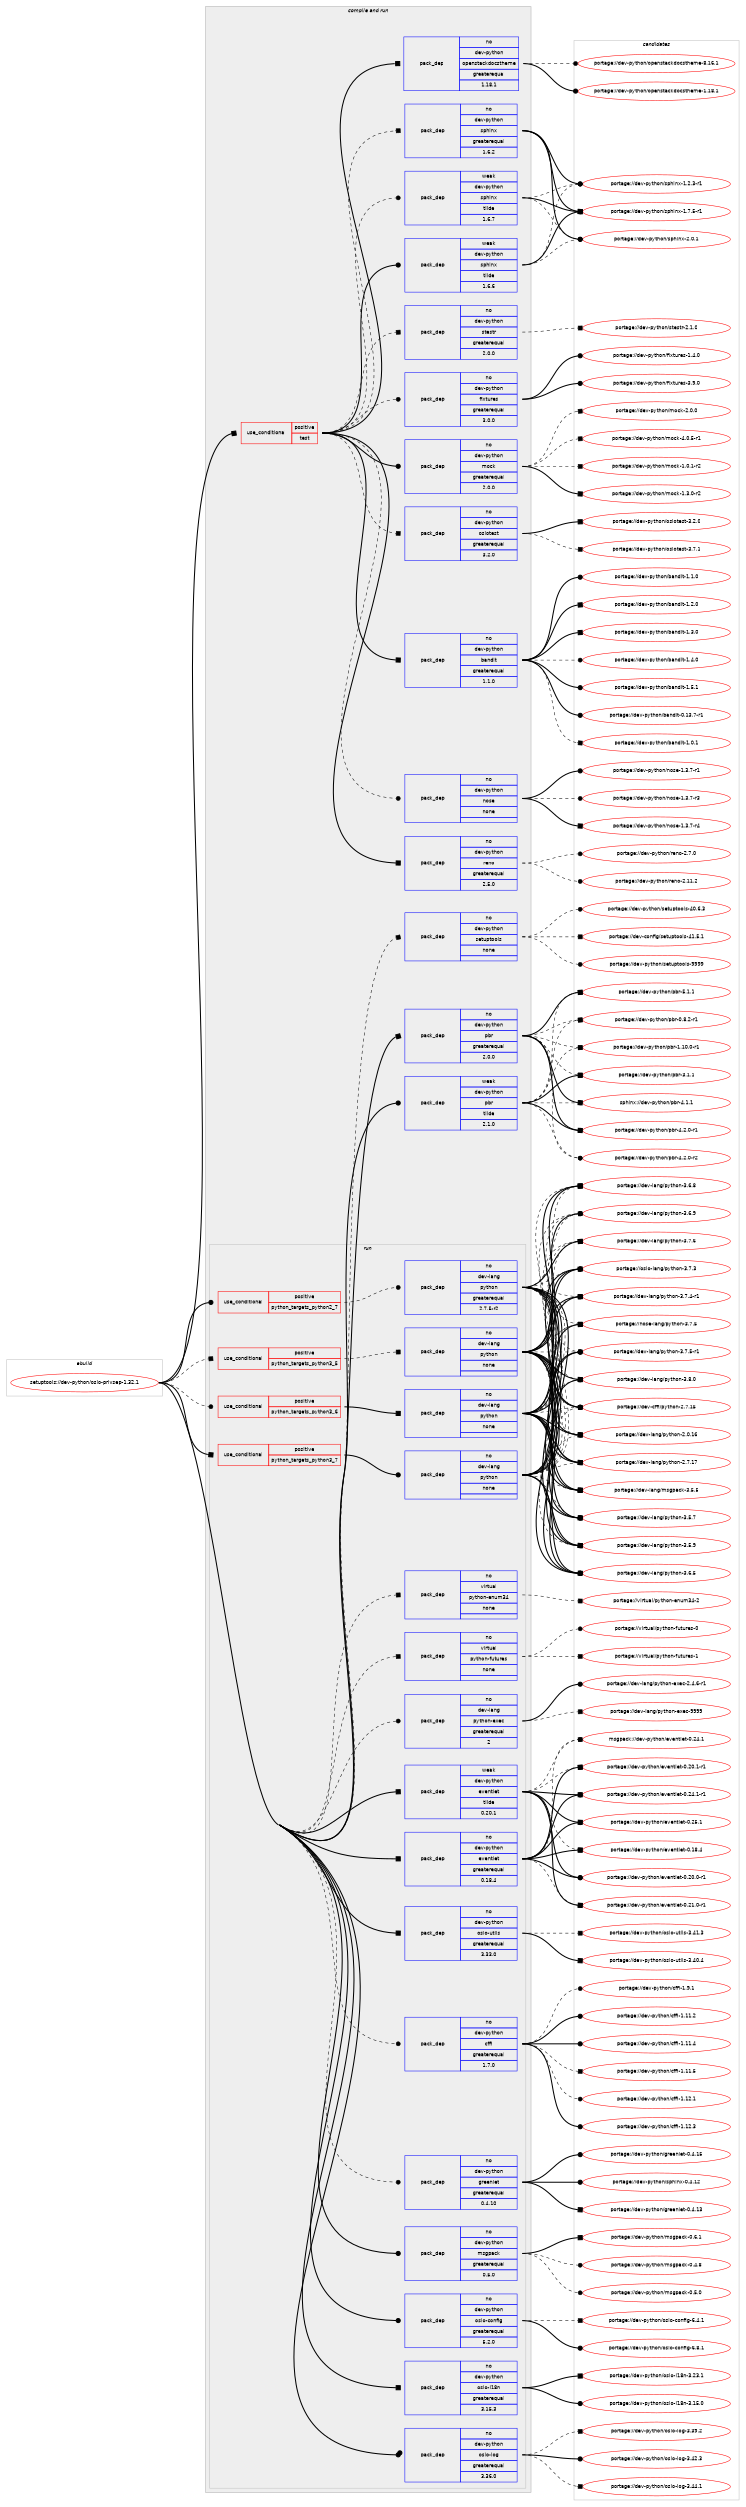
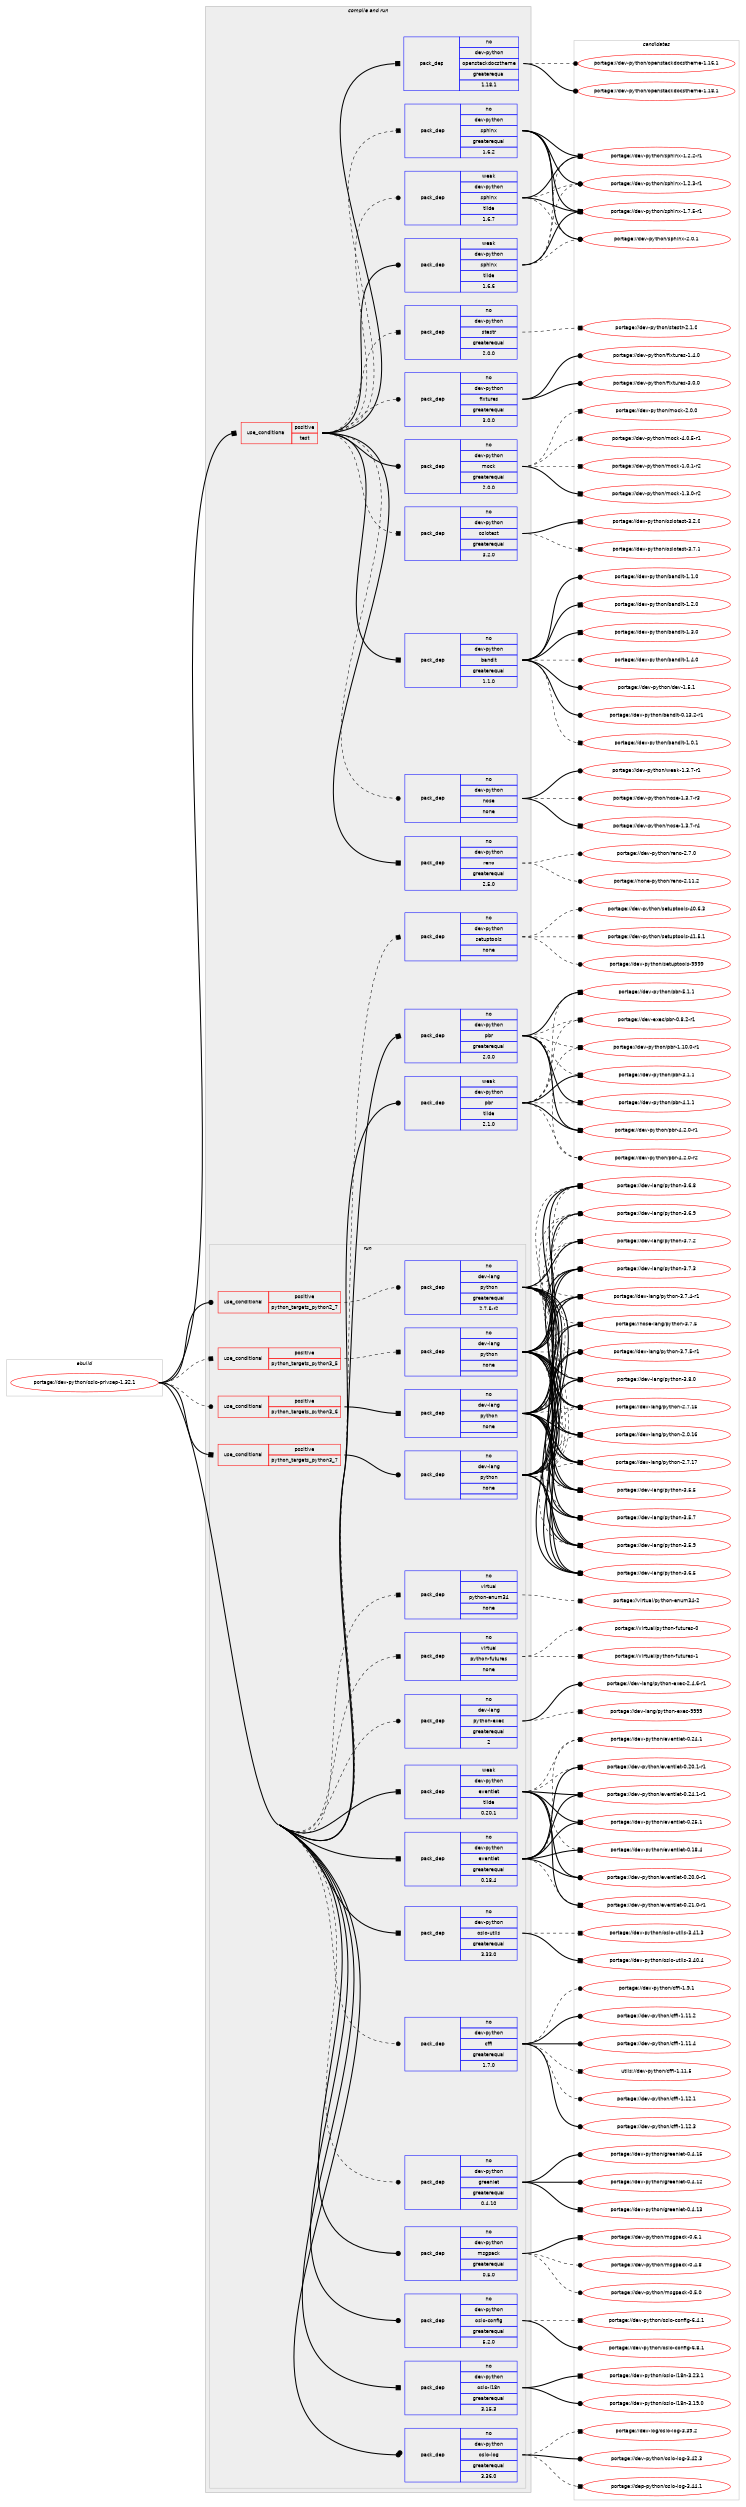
node "portage://dev-python/openstackdocstheme-8.16.1": label "portage://dev-python/openstackdocstheme-8.16.1" -> "portage://dev-python/openstackdocstheme-1.16.1"
node "portage://dev-python/sphinx-1.2.2-r1": added
node "portage://dev-python/fixtures-3.9.0": label "portage://dev-python/fixtures-3.9.0" -> "portage://dev-python/fixtures-3.0.0"
node "portage://dev-python/bandit-1.5.1": label "portage://dev-python/bandit-1.5.1" -> "portage://dev-python/dev-1.5.1"
node "portage://dev-python/bandit-0.13.7-r1": label "portage://dev-python/bandit-0.13.7-r1" -> "portage://dev-python/bandit-0.13.2-r1"
node "portage://dev-python/nose-1.3.7-r1": label "portage://dev-python/nose-1.3.7-r1" -> "portage://dev-python/weak-1.3.7-r1"
node "portage://dev-python/reno-2.11.2": label "portage://dev-python/reno-2.11.2" -> "portage://none-python/reno-2.11.2"
node "portage://dev-config/setuptools-41.5.1": label "portage://dev-config/setuptools-41.5.1" -> "portage://dev-python/setuptools-41.5.1"
node "portage://dev-python/pbr-0.8.2-r1": label "portage://dev-python/pbr-0.8.2-r1" -> "portage://dev-exec/pbr-0.8.2-r1"
node "sphinx://dev-python/pbr-4.1.1": label "sphinx://dev-python/pbr-4.1.1" -> "portage://dev-python/pbr-4.1.1"
node "portage://dev-lang/python-3.7.6": label "portage://dev-lang/python-3.7.6" -> "portage://dev-lang/python-3.7.2"
node "portage://oslo-lang/python-3.7.3": label "portage://oslo-lang/python-3.7.3" -> "portage://dev-lang/python-3.7.3"
node "setuptools://dev-python/oslo-privsep-1.32.1": label "setuptools://dev-python/oslo-privsep-1.32.1" -> "portage://dev-python/oslo-privsep-1.32.1"
node "portage://dev-cffi/python-2.7.15": label "portage://dev-cffi/python-2.7.15" -> "portage://dev-lang/python-2.7.15"
node "portage://dev-lang/msgpack-3.5.5": label "portage://dev-lang/msgpack-3.5.5" -> "portage://dev-lang/python-3.5.5"
node "msgpack://dev-python/eventlet-0.24.1": label "msgpack://dev-python/eventlet-0.24.1" -> "portage://dev-python/eventlet-0.24.1"
node "portage://dev-python/cffi-1.11.5": label "portage://dev-python/cffi-1.11.5" -> "utils://dev-python/cffi-1.11.5"
node "portage://dev-python/sphinx-0.4.12": label "portage://dev-python/sphinx-0.4.12" -> "portage://dev-python/greenlet-0.4.12"
node "portage://dev-python/oslo-i18n-3.15.0": label "portage://dev-python/oslo-i18n-3.15.0" -> "portage://dev-python/oslo-i18n-3.19.0"
node "portage://dev-python/oslo-log-3.39.2": label "portage://dev-python/oslo-log-3.39.2" -> "portage://dev-log/oslo-log-3.39.2"
node "portage://dev-python/oslo-log-3.44.1": label "portage://dev-python/oslo-log-3.44.1" -> "portage://dep-python/oslo-log-3.44.1"
